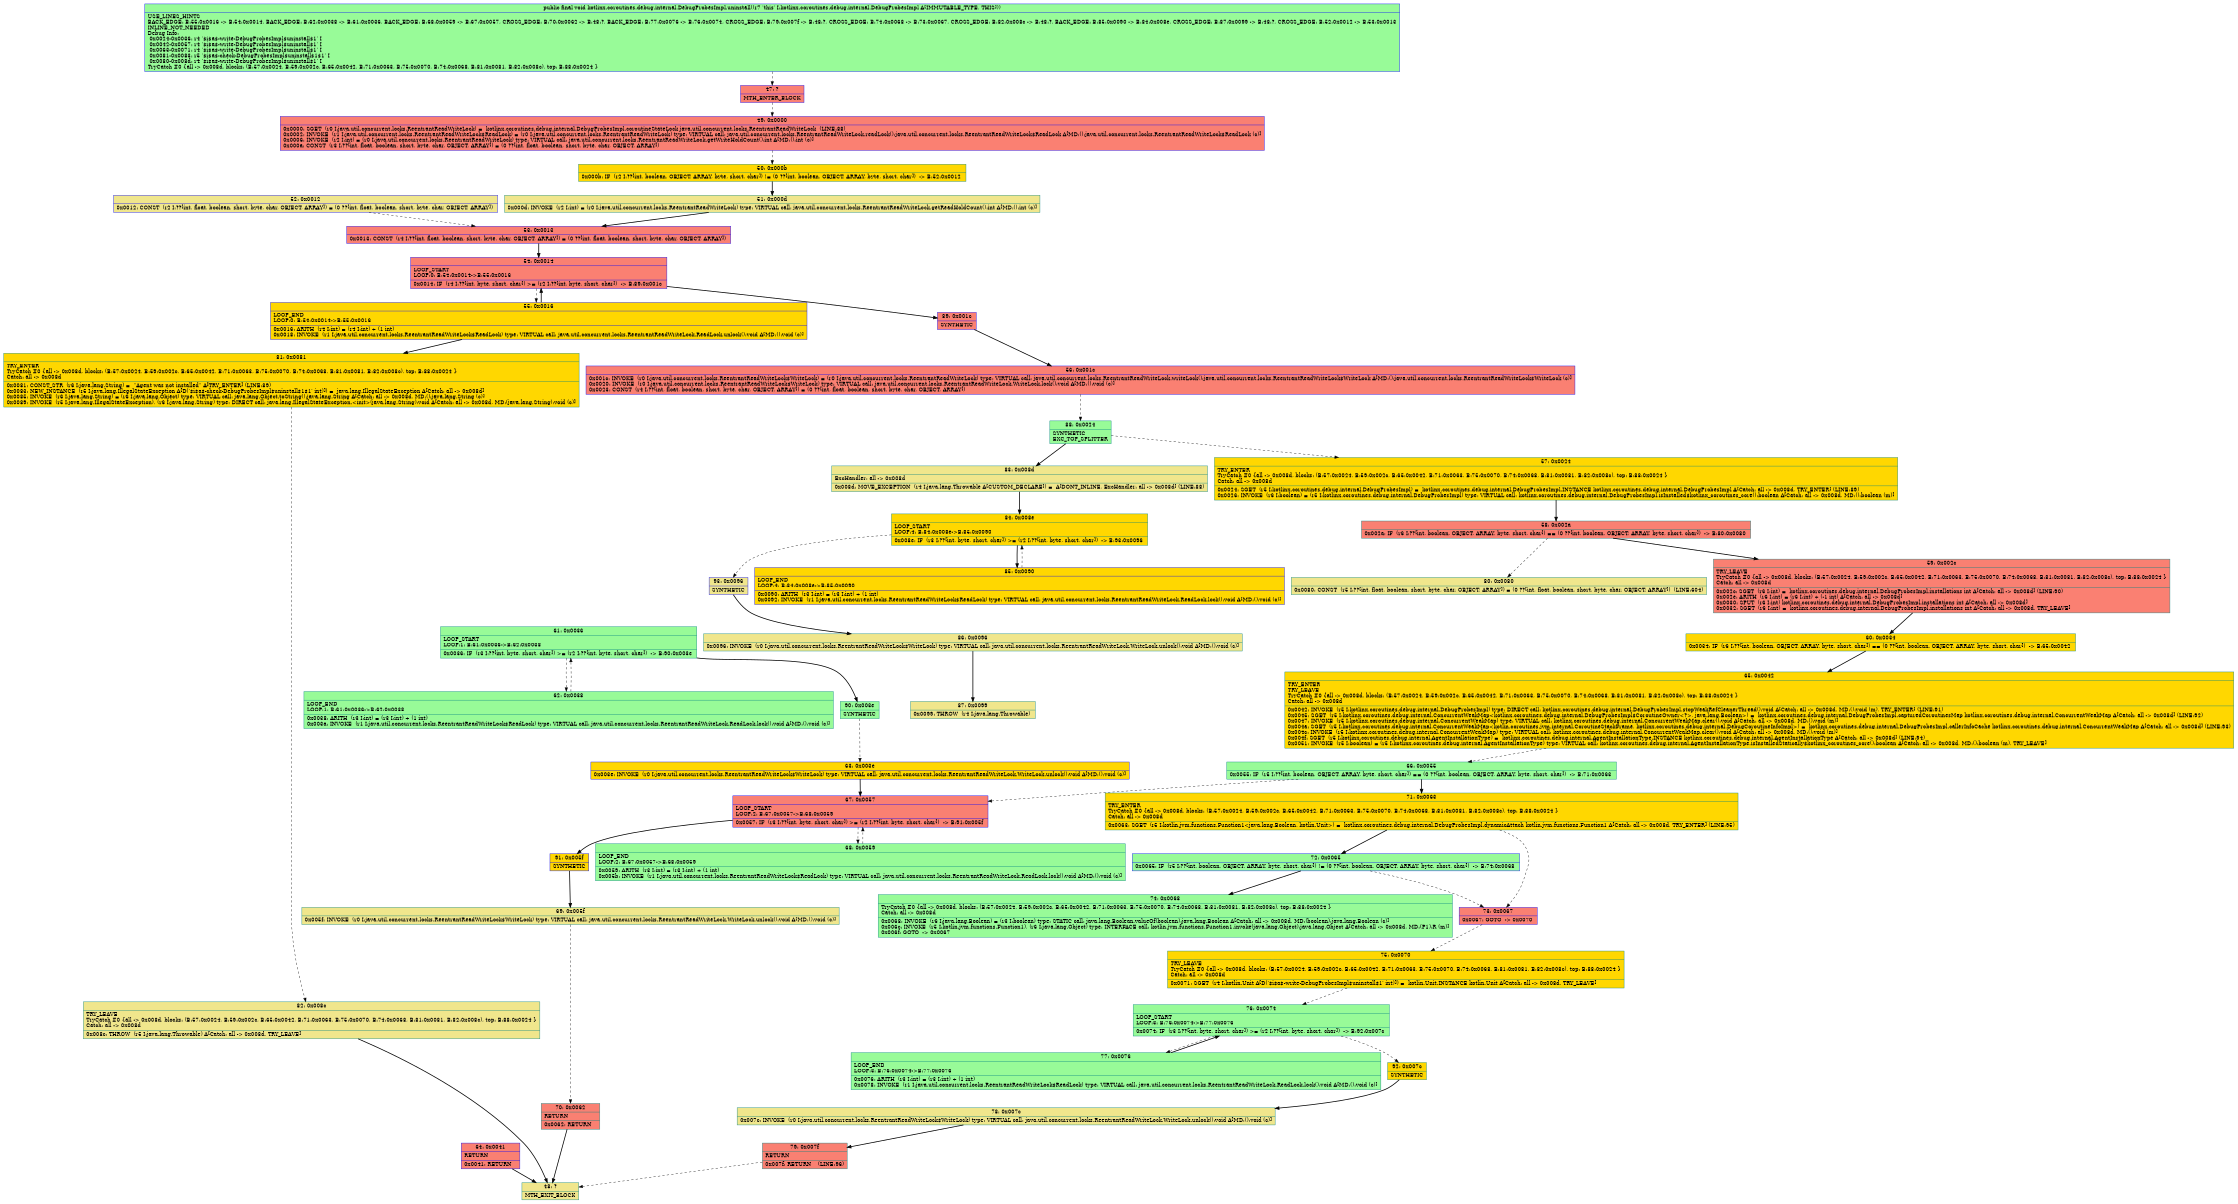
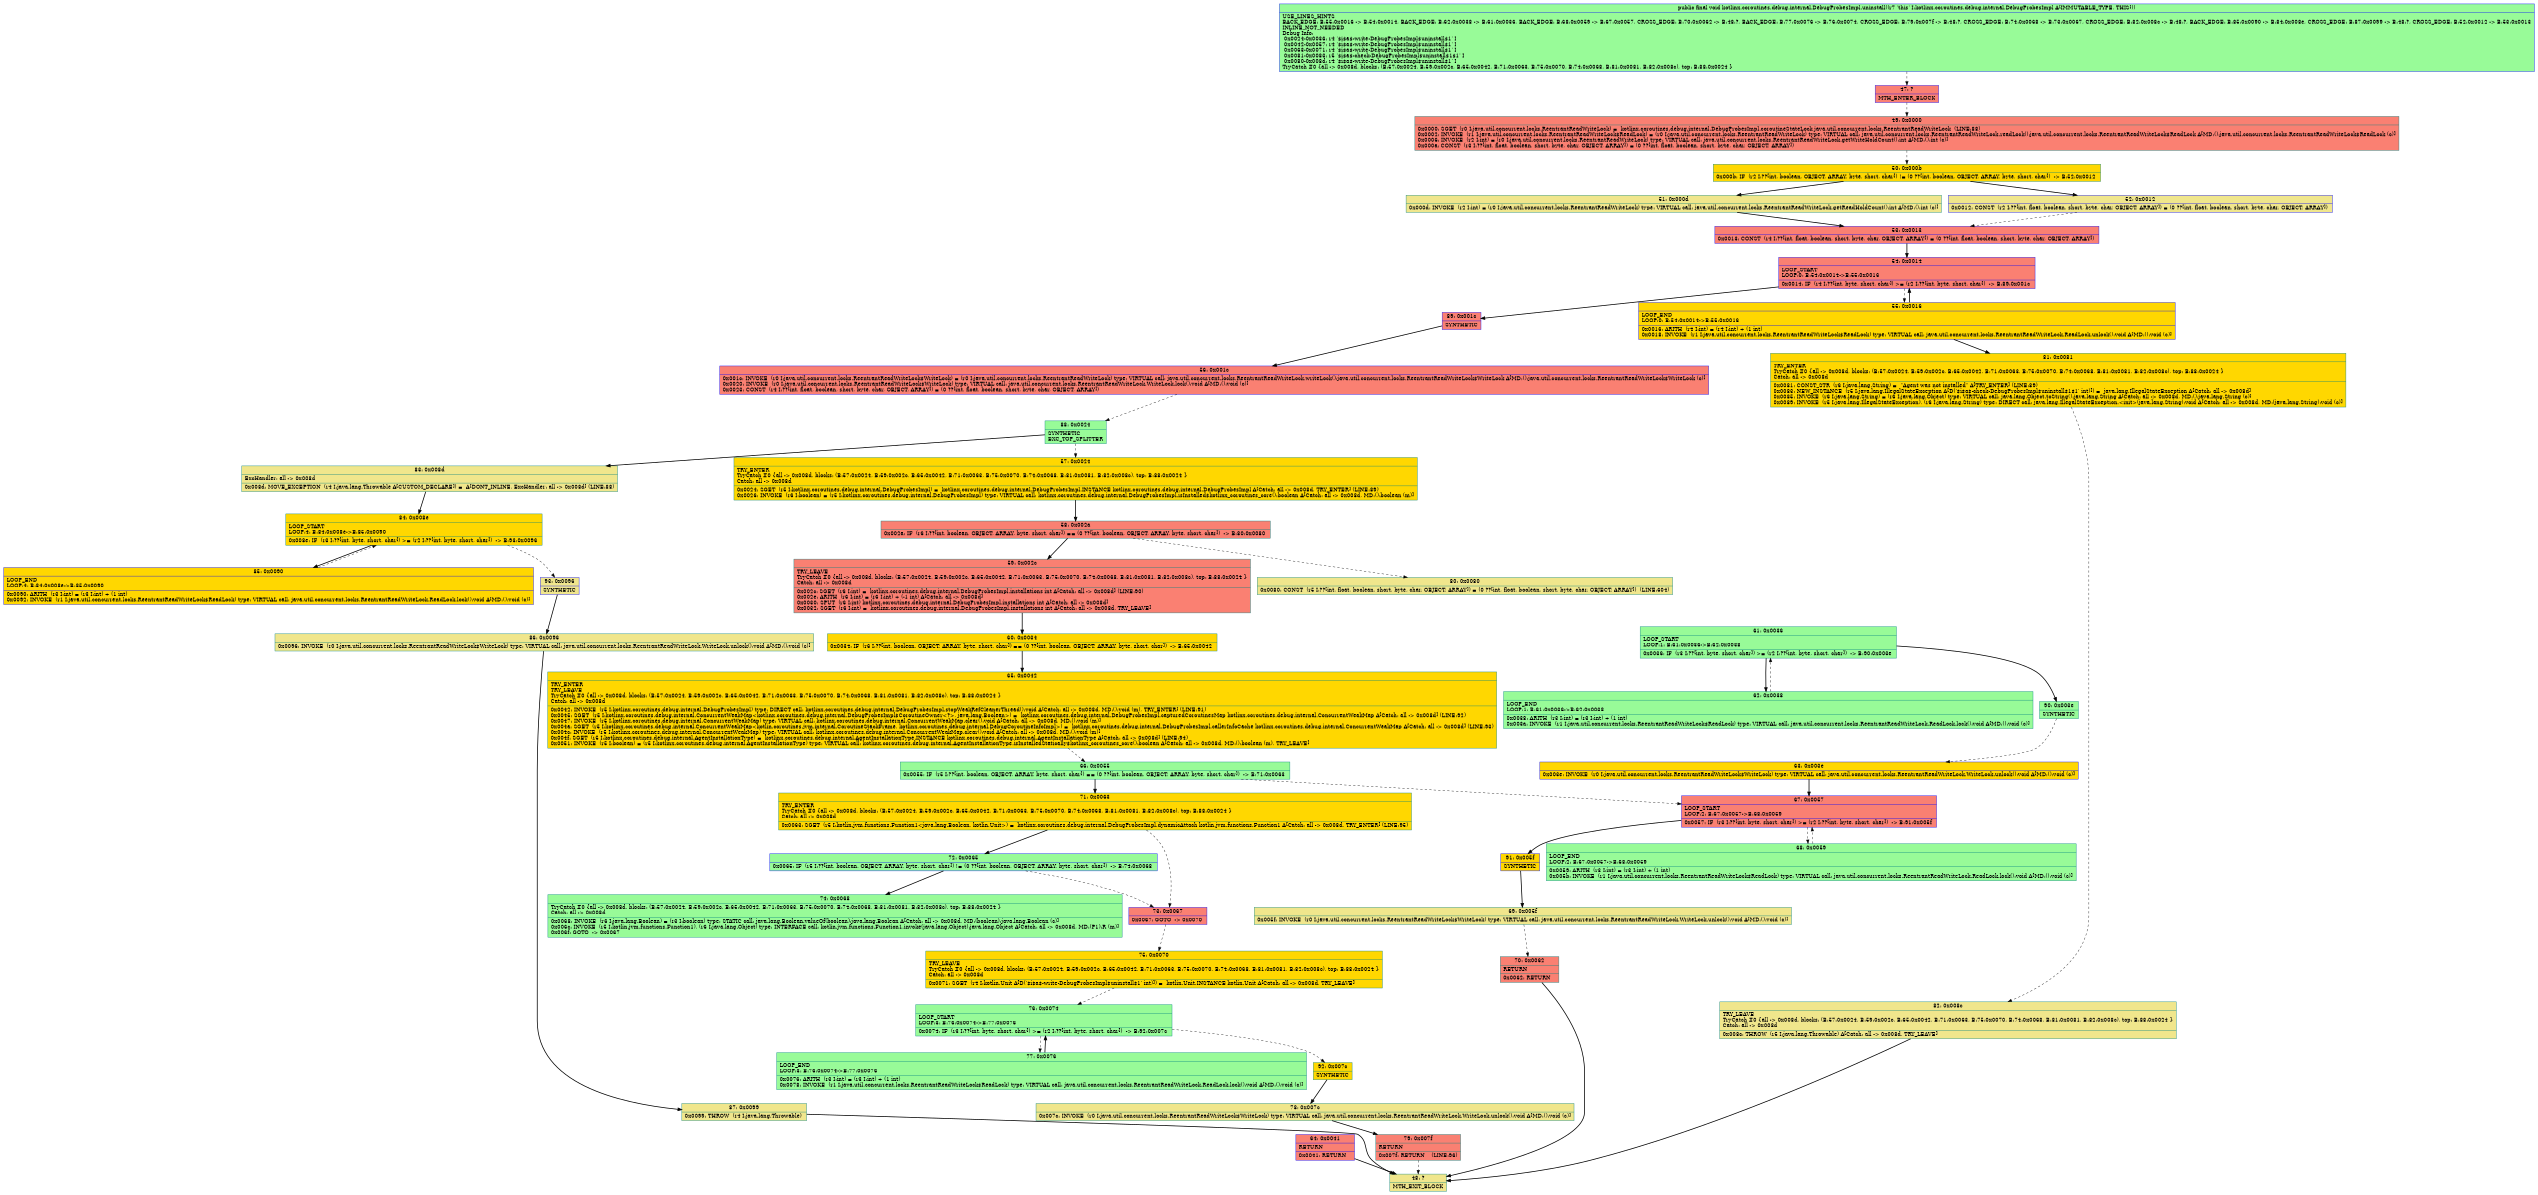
node "49: 0x0000": color blue -> teal
edge "50: 0x000b" -> "52: 0x0012": added
edge "61: 0x0036" -> "62: 0x0038": style dashed -> bold
edge "87: 0x0099" -> "48: ?": added
